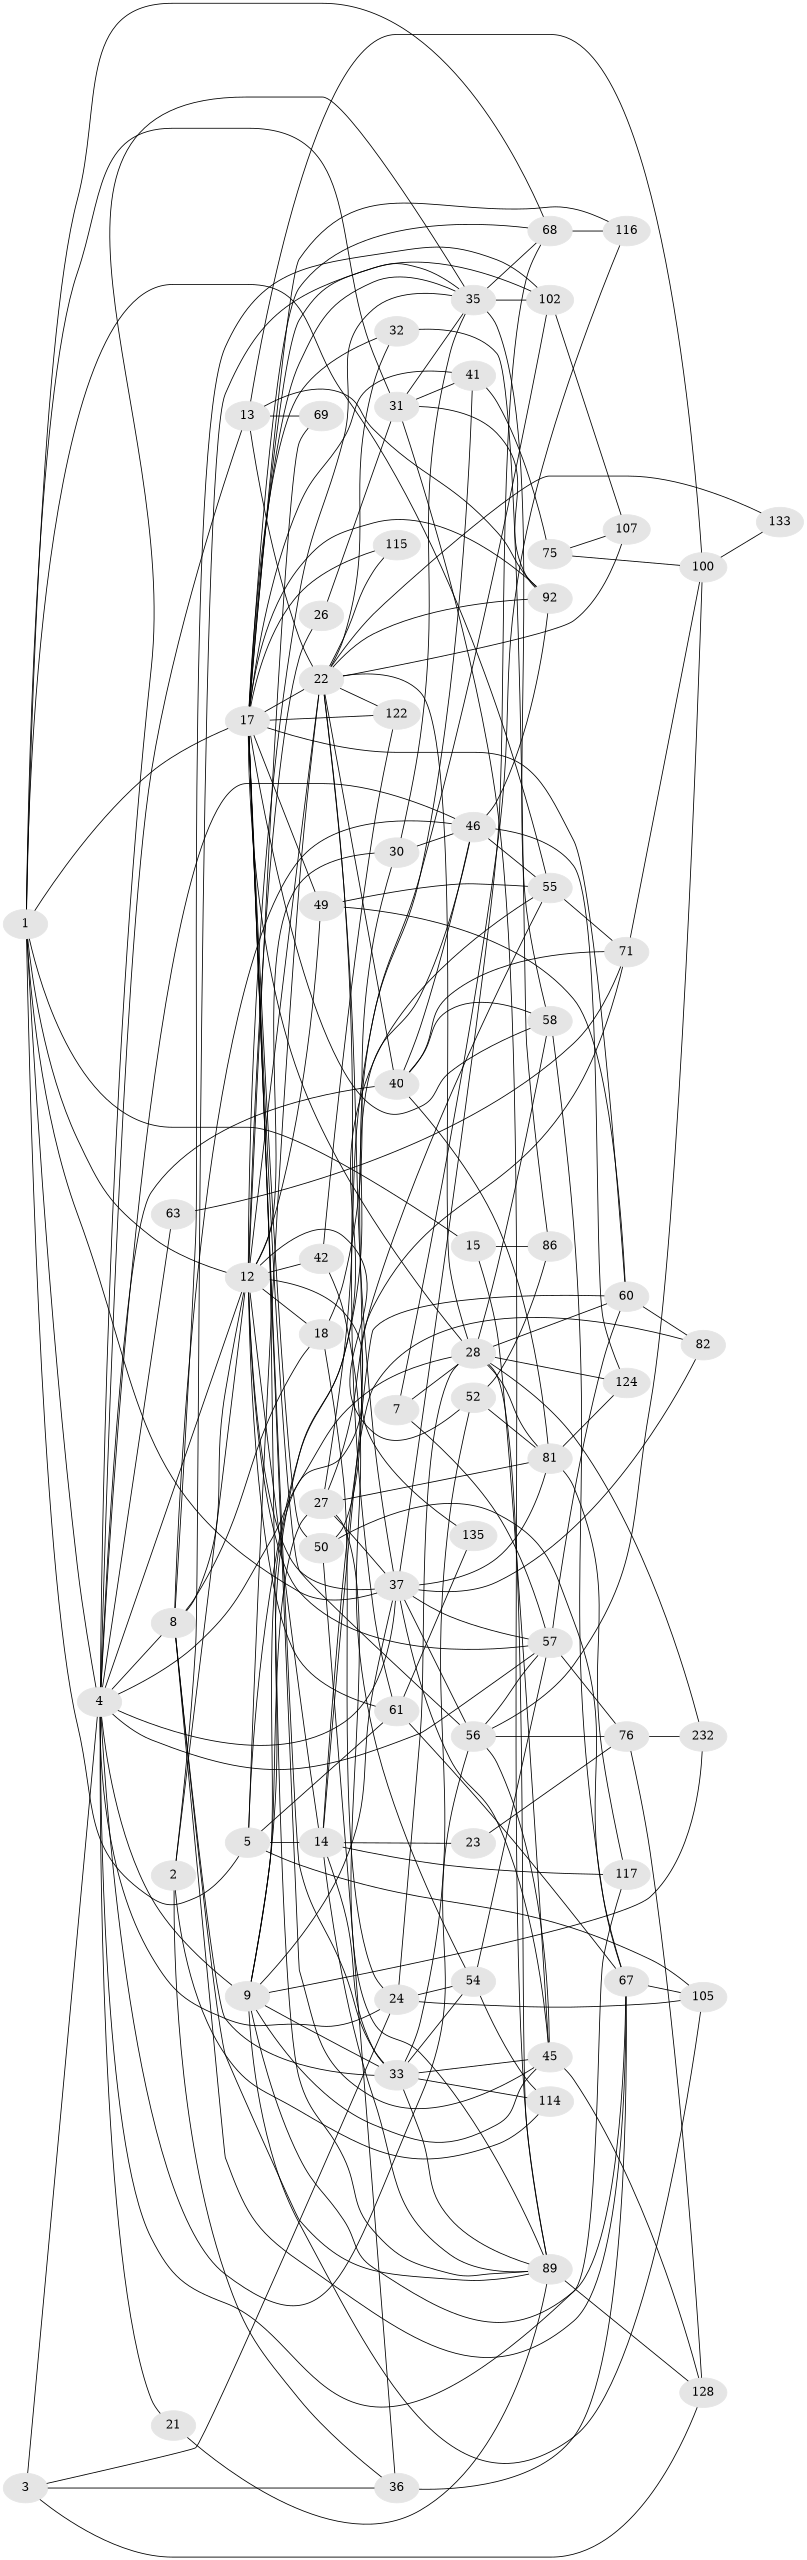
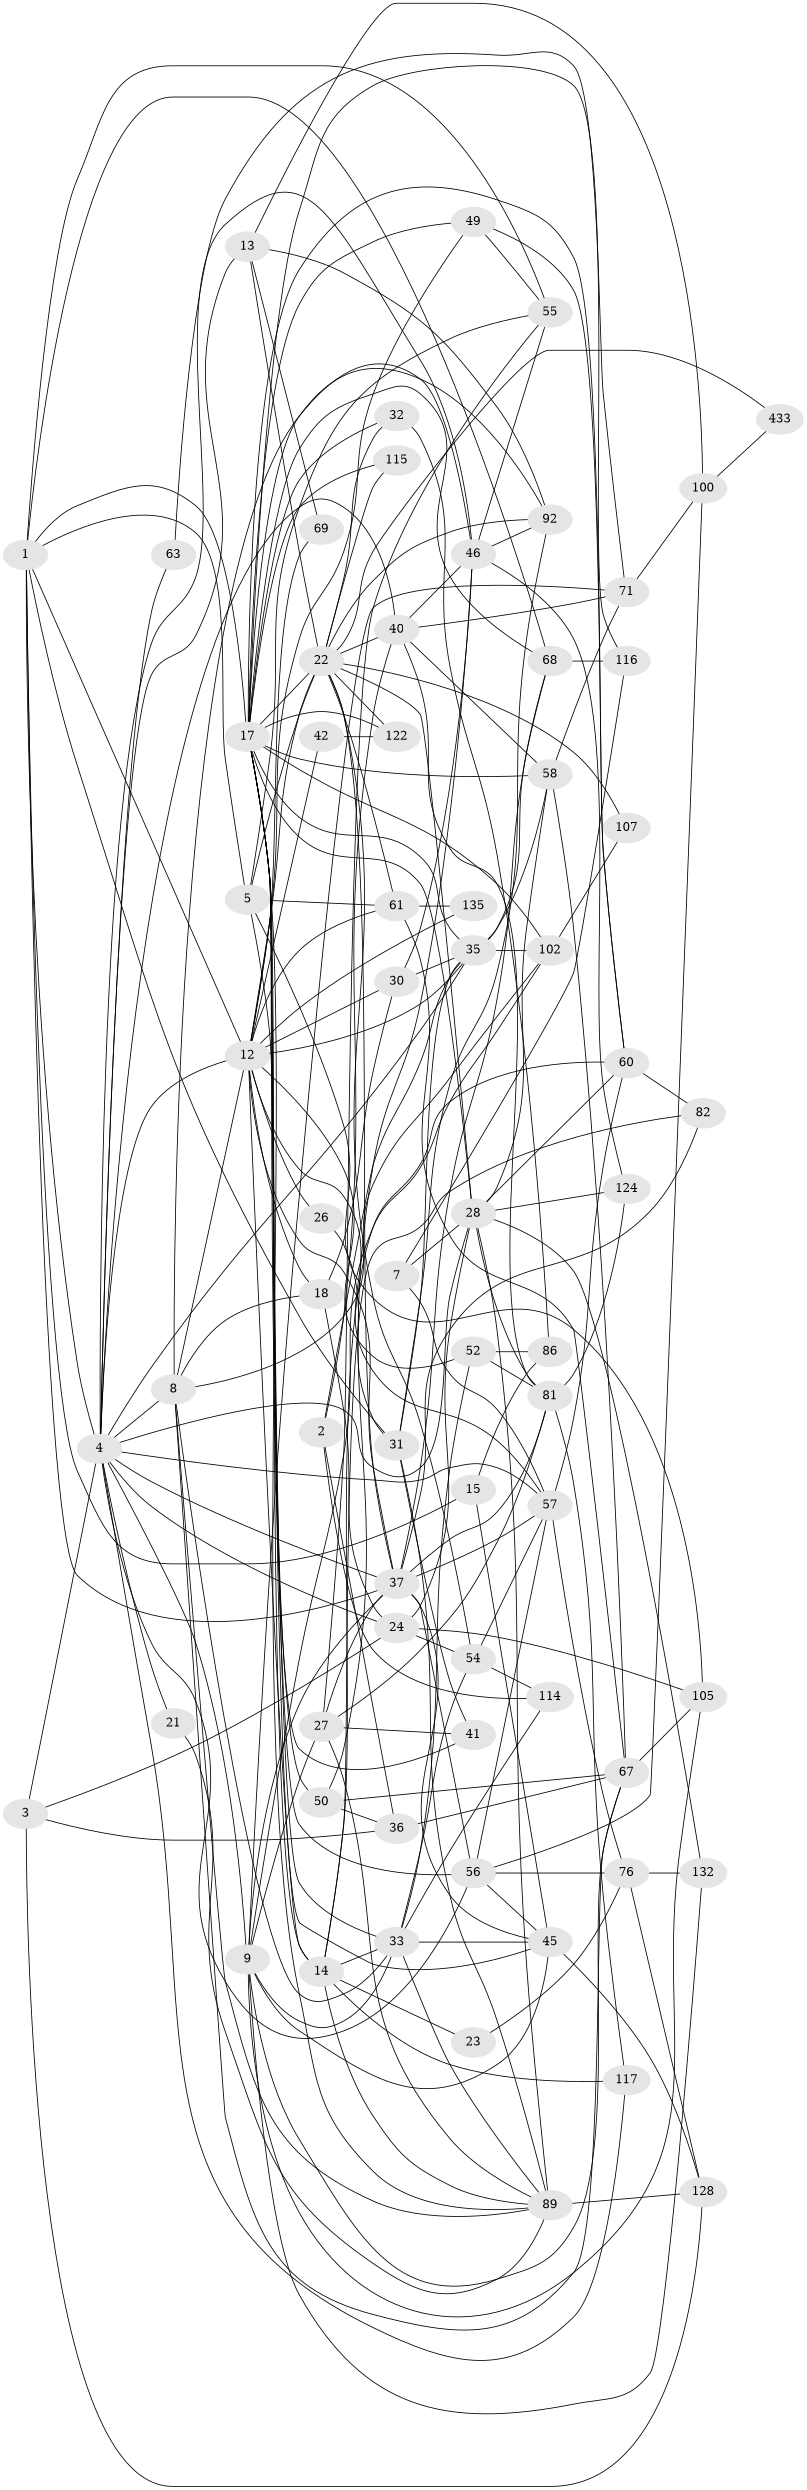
node "133": label "133" -> "433"
node "75": removed
edge "55" -- "71": now "58" -- "71"
edge "12" -- "2": now "40" -- "2"
edge "42" -- "54": now "22" -- "54"
node "232": label "232" -> "132"
